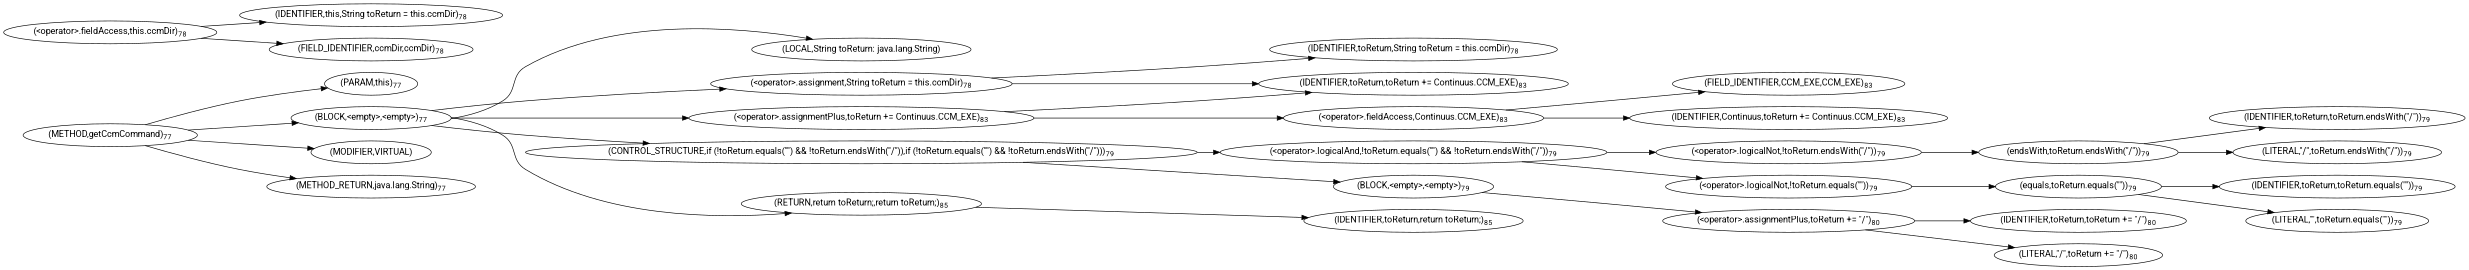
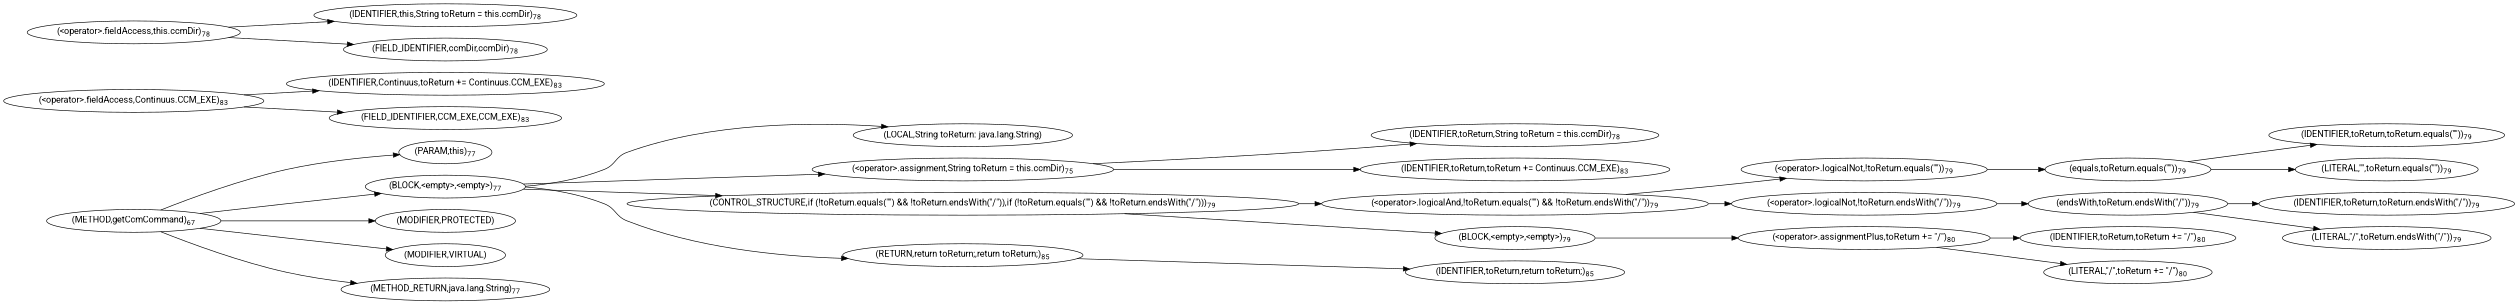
node "(<operator>.assignment,String toReturn = this.ccmDir)": text "78" -> "75"
node "(<operator>.assignmentPlus,toReturn += Continuus.CCM_EXE)": removed
node "(METHOD,getCcmCommand)": text "77" -> "67"
node "(MODIFIER,PROTECTED)": added
